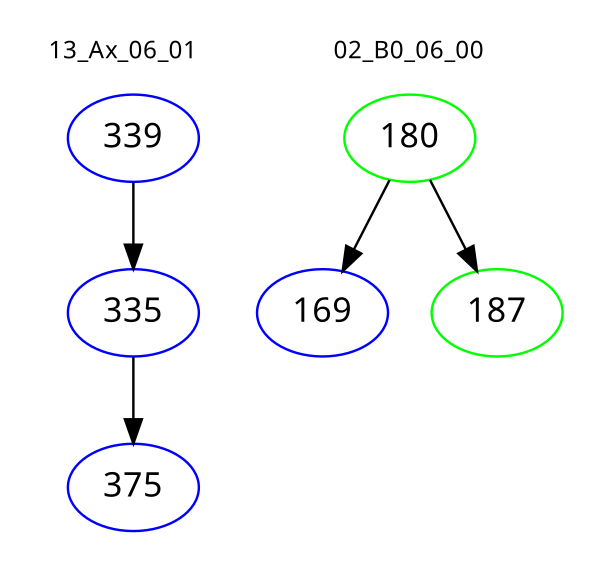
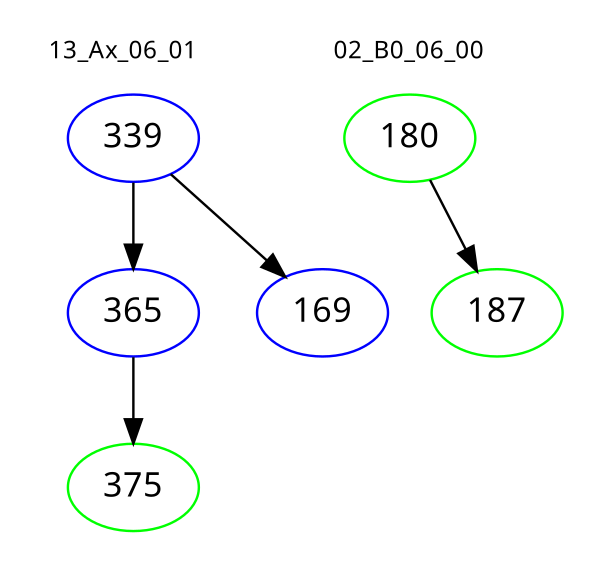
edge "180" -> "169": now "339" -> "169"
node "335": label "335" -> "365"
node "375": color blue -> green
